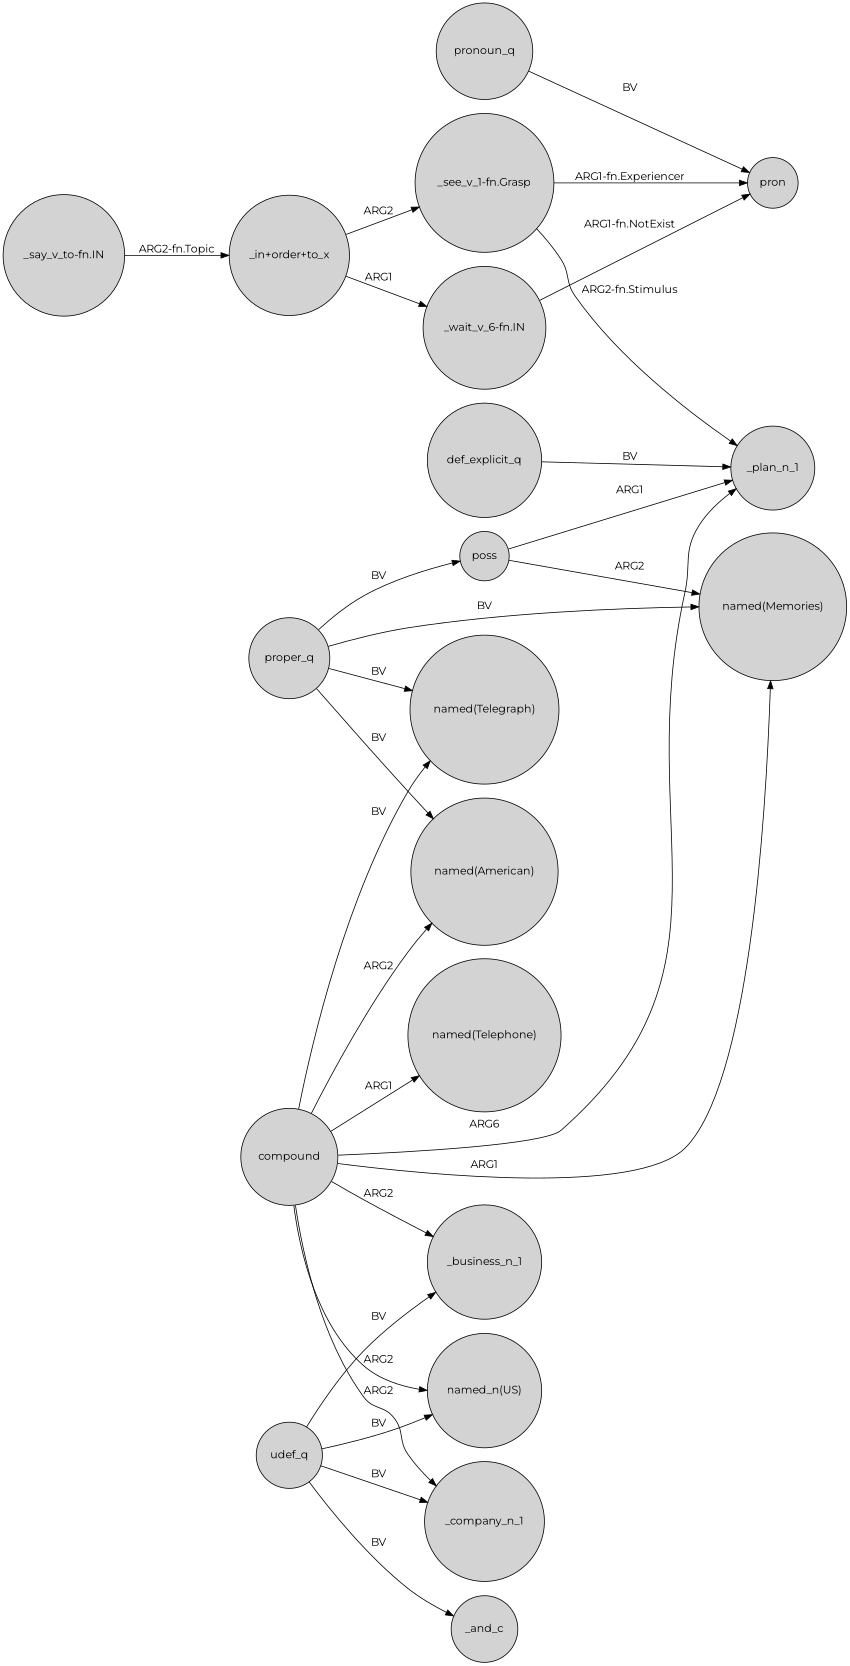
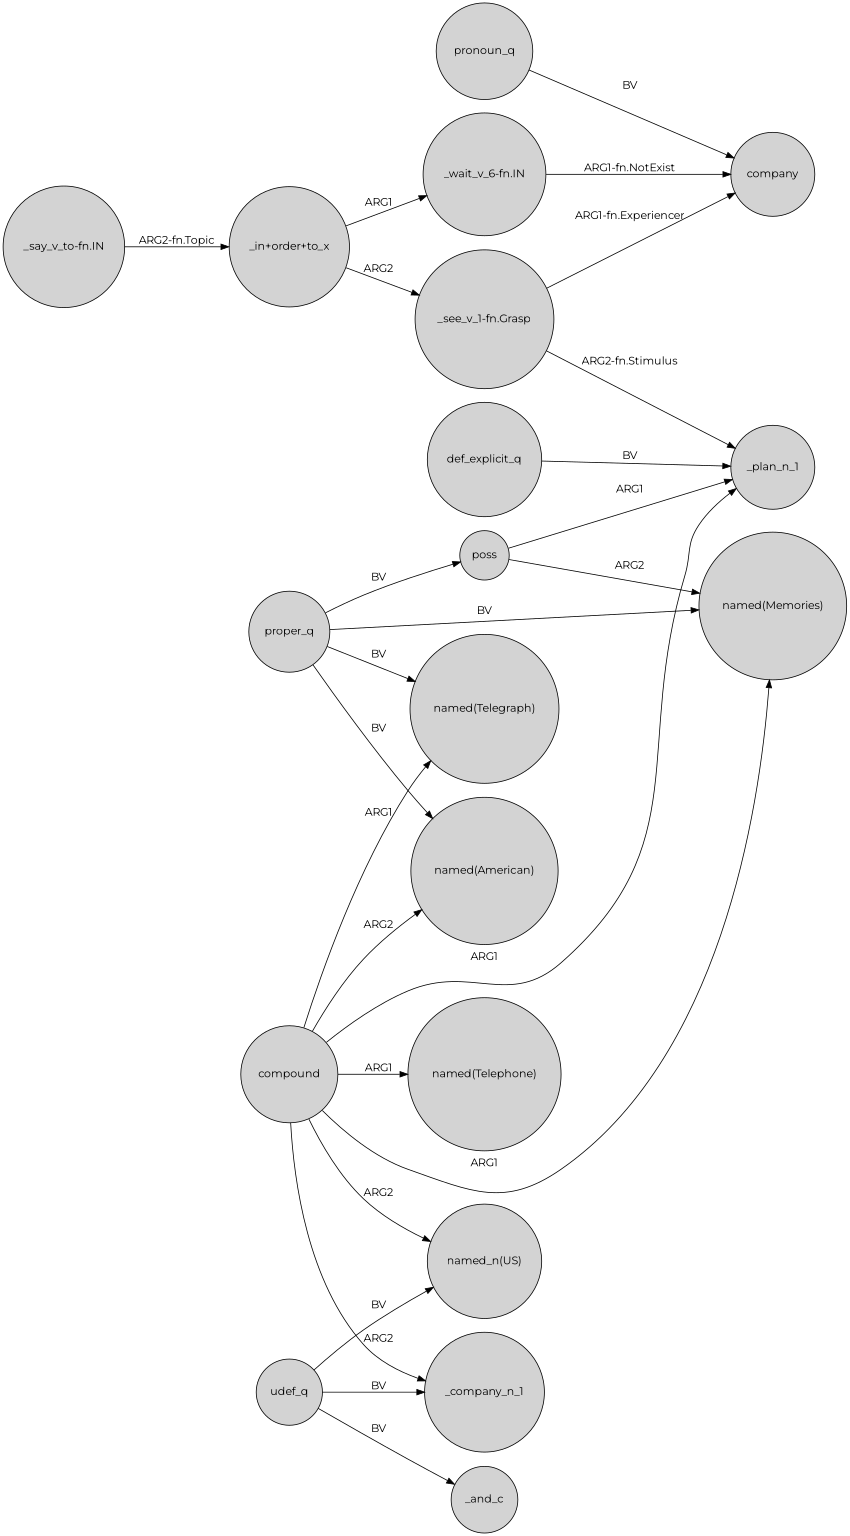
node "pron": label "pron" -> "company"
edge "compound" -> "named(Telegraph)": label "BV" -> "ARG1"
edge "compound" -> "_plan_n_1": label "ARG6" -> "ARG1"
node "_business_n_1": removed
